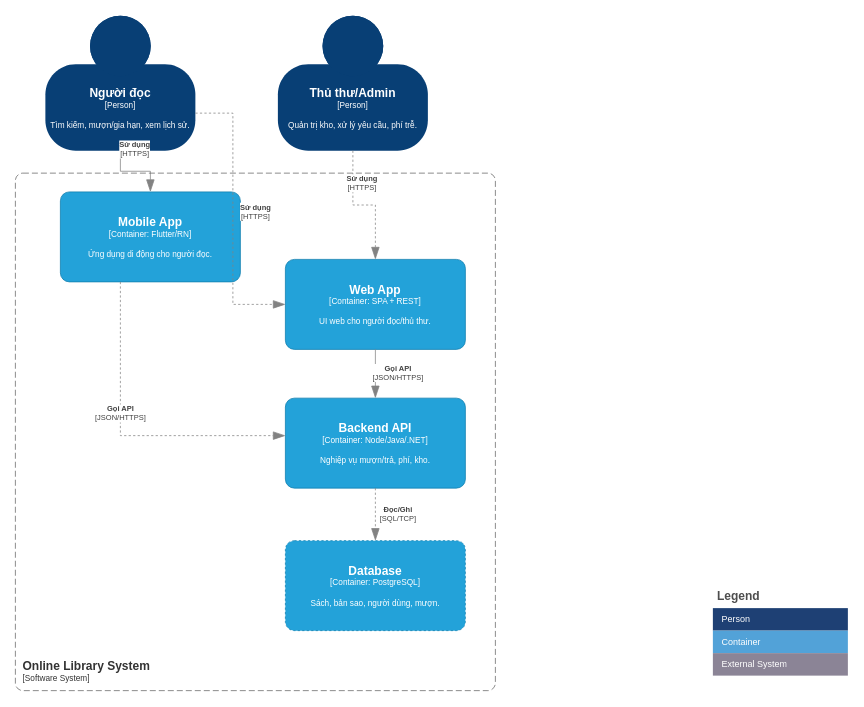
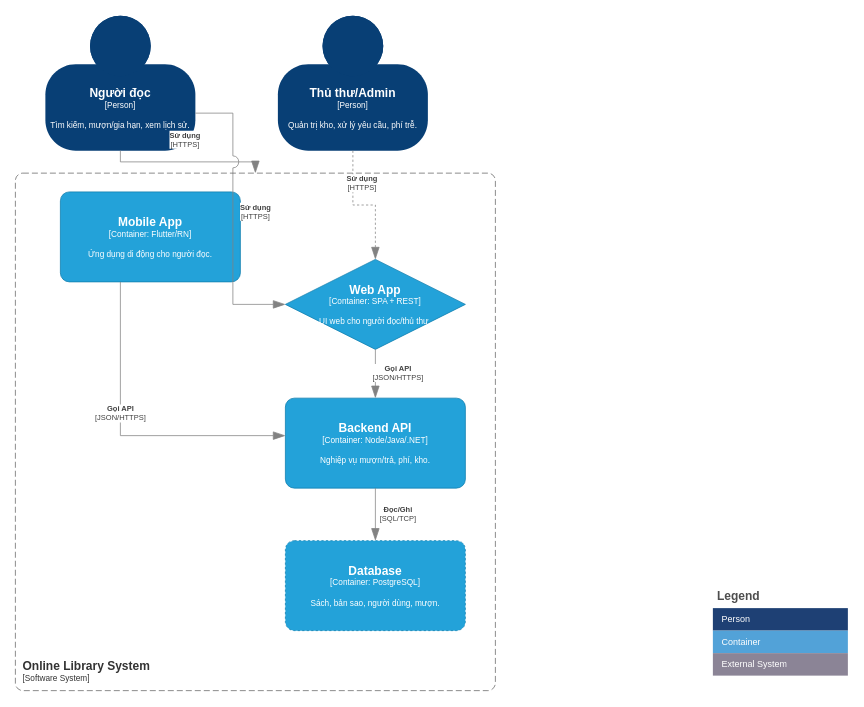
edge "Người đọc [Person] Tìm kiếm, mượn/gia hạn, xem lịch sử." -> "Web App [Container: SPA + REST] UI web cho người đọc/thủ thư.": style dashed -> solid
edge "Người đọc [Person] Tìm kiếm, mượn/gia hạn, xem lịch sử." -> "Mobile App [Container: Flutter/RN] Ứng dụng di động cho người đọc.": now "Người đọc [Person] Tìm kiếm, mượn/gia hạn, xem lịch sử." -> "Online Library System [Software System]"
node "Web App [Container: SPA + REST] UI web cho người đọc/thủ thư.": shape rounded rectangle -> diamond
edge "Mobile App [Container: Flutter/RN] Ứng dụng di động cho người đọc." -> "Backend API [Container: Node/Java/.NET] Nghiệp vụ mượn/trả, phí, kho.": style dashed -> solid
edge "Backend API [Container: Node/Java/.NET] Nghiệp vụ mượn/trả, phí, kho." -> "Database [Container: PostgreSQL] Sách, bản sao, người dùng, mượn.": style dashed -> solid
